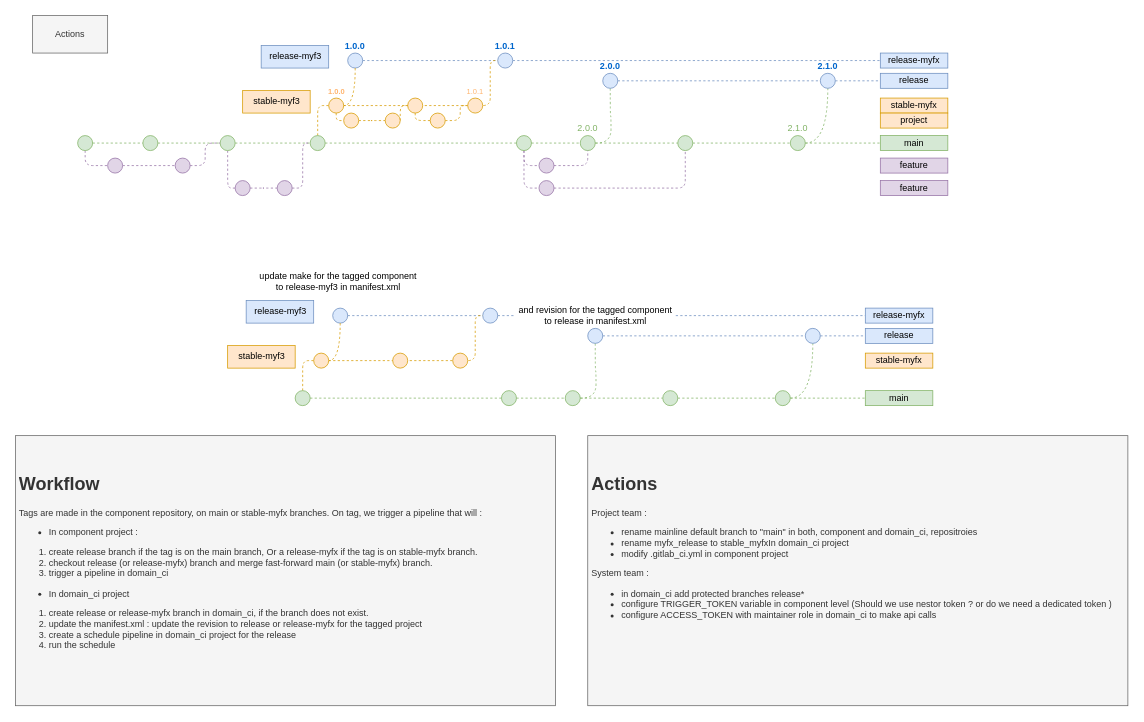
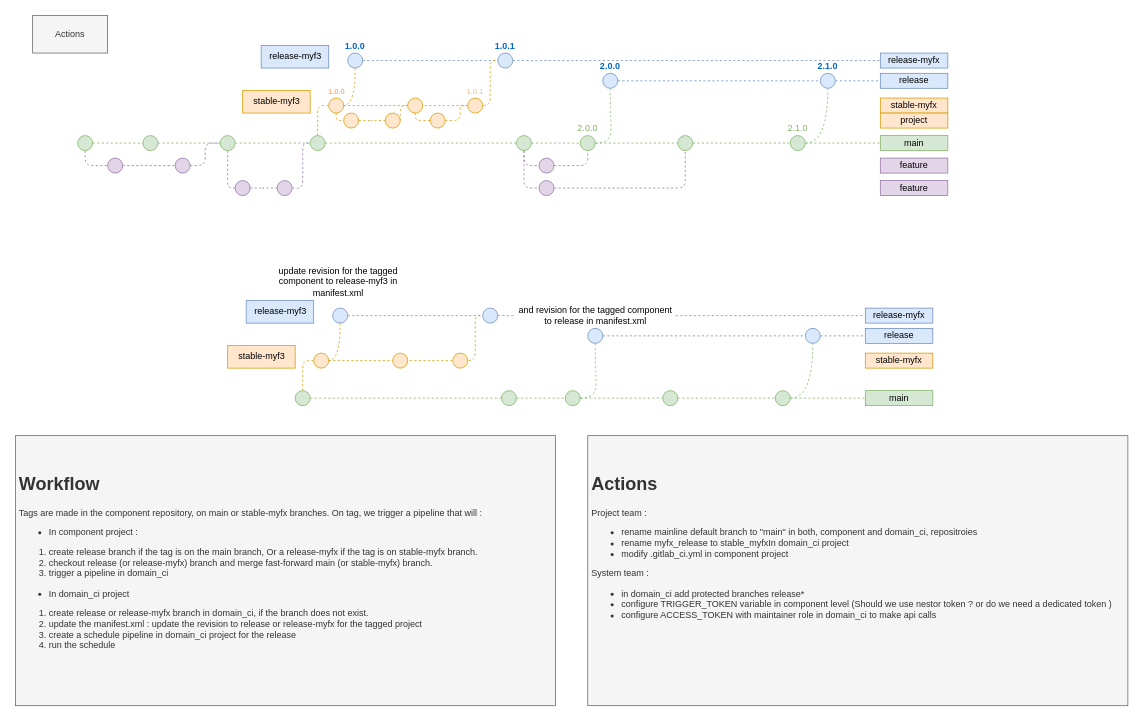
node "update make for the tagged component to release-myf3 in manifest.xml": label "update make for the tagged component to release-myf3 in manifest.xml" -> "update revision for the tagged component to release-myf3 in manifest.xml"
